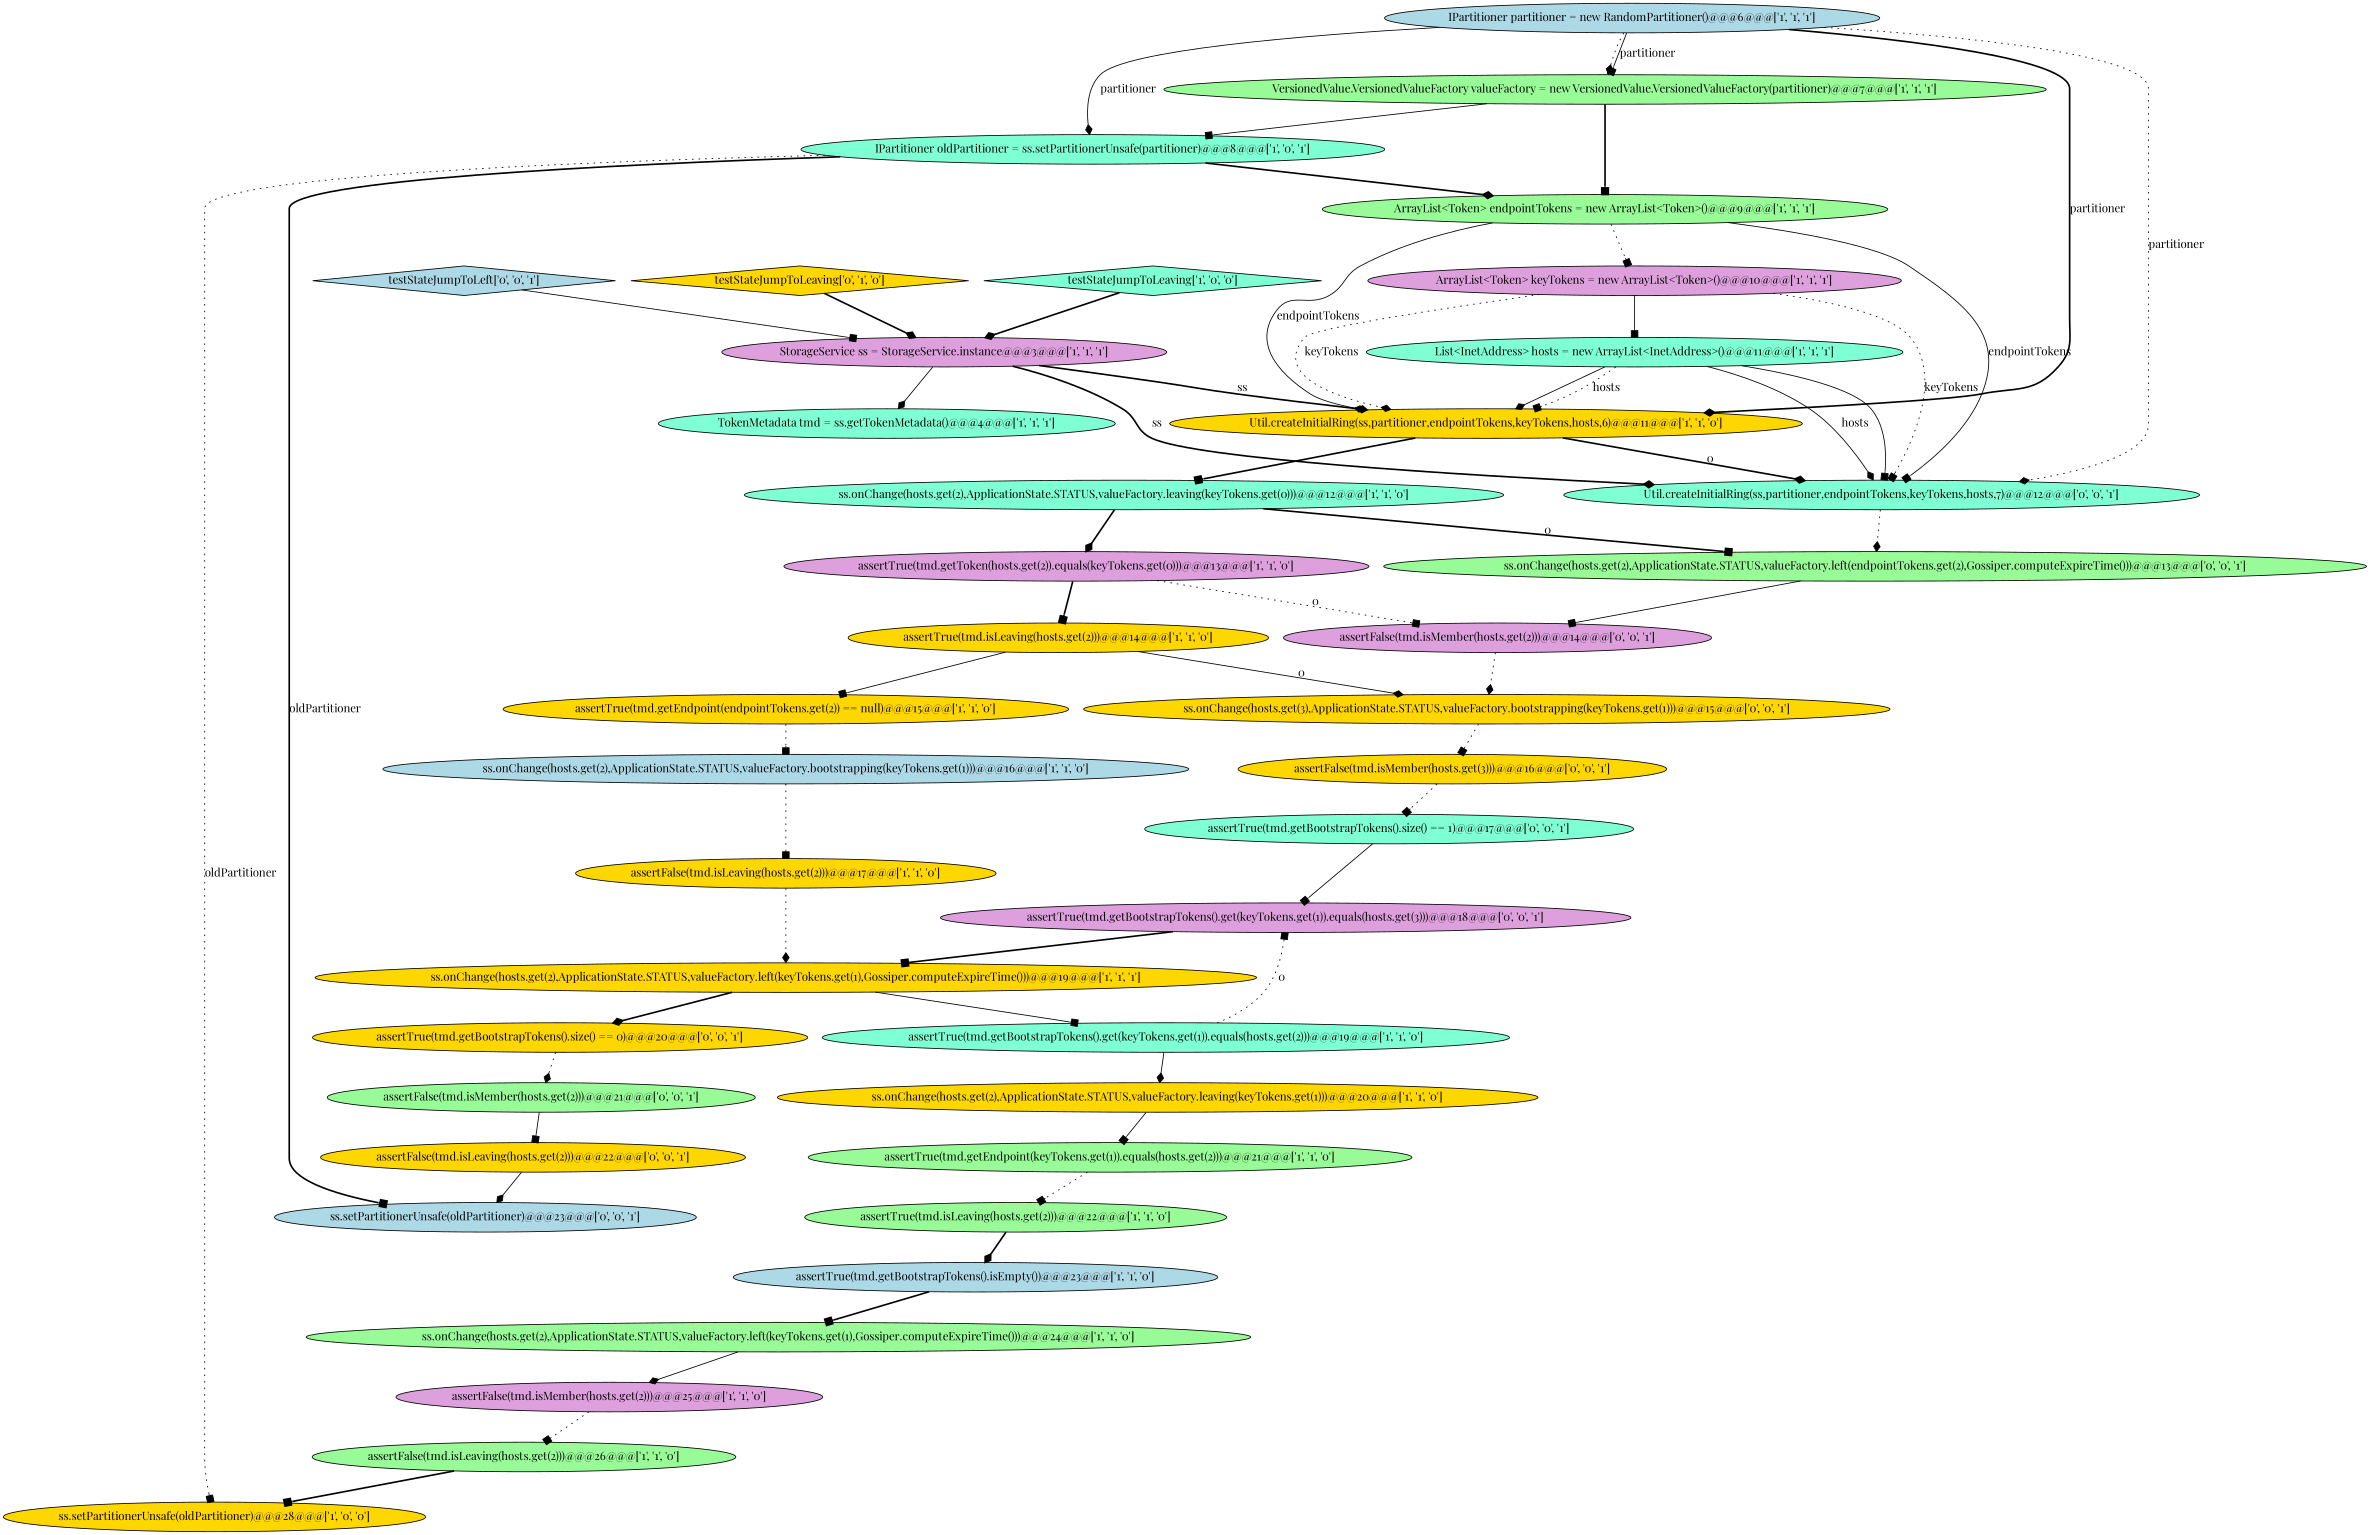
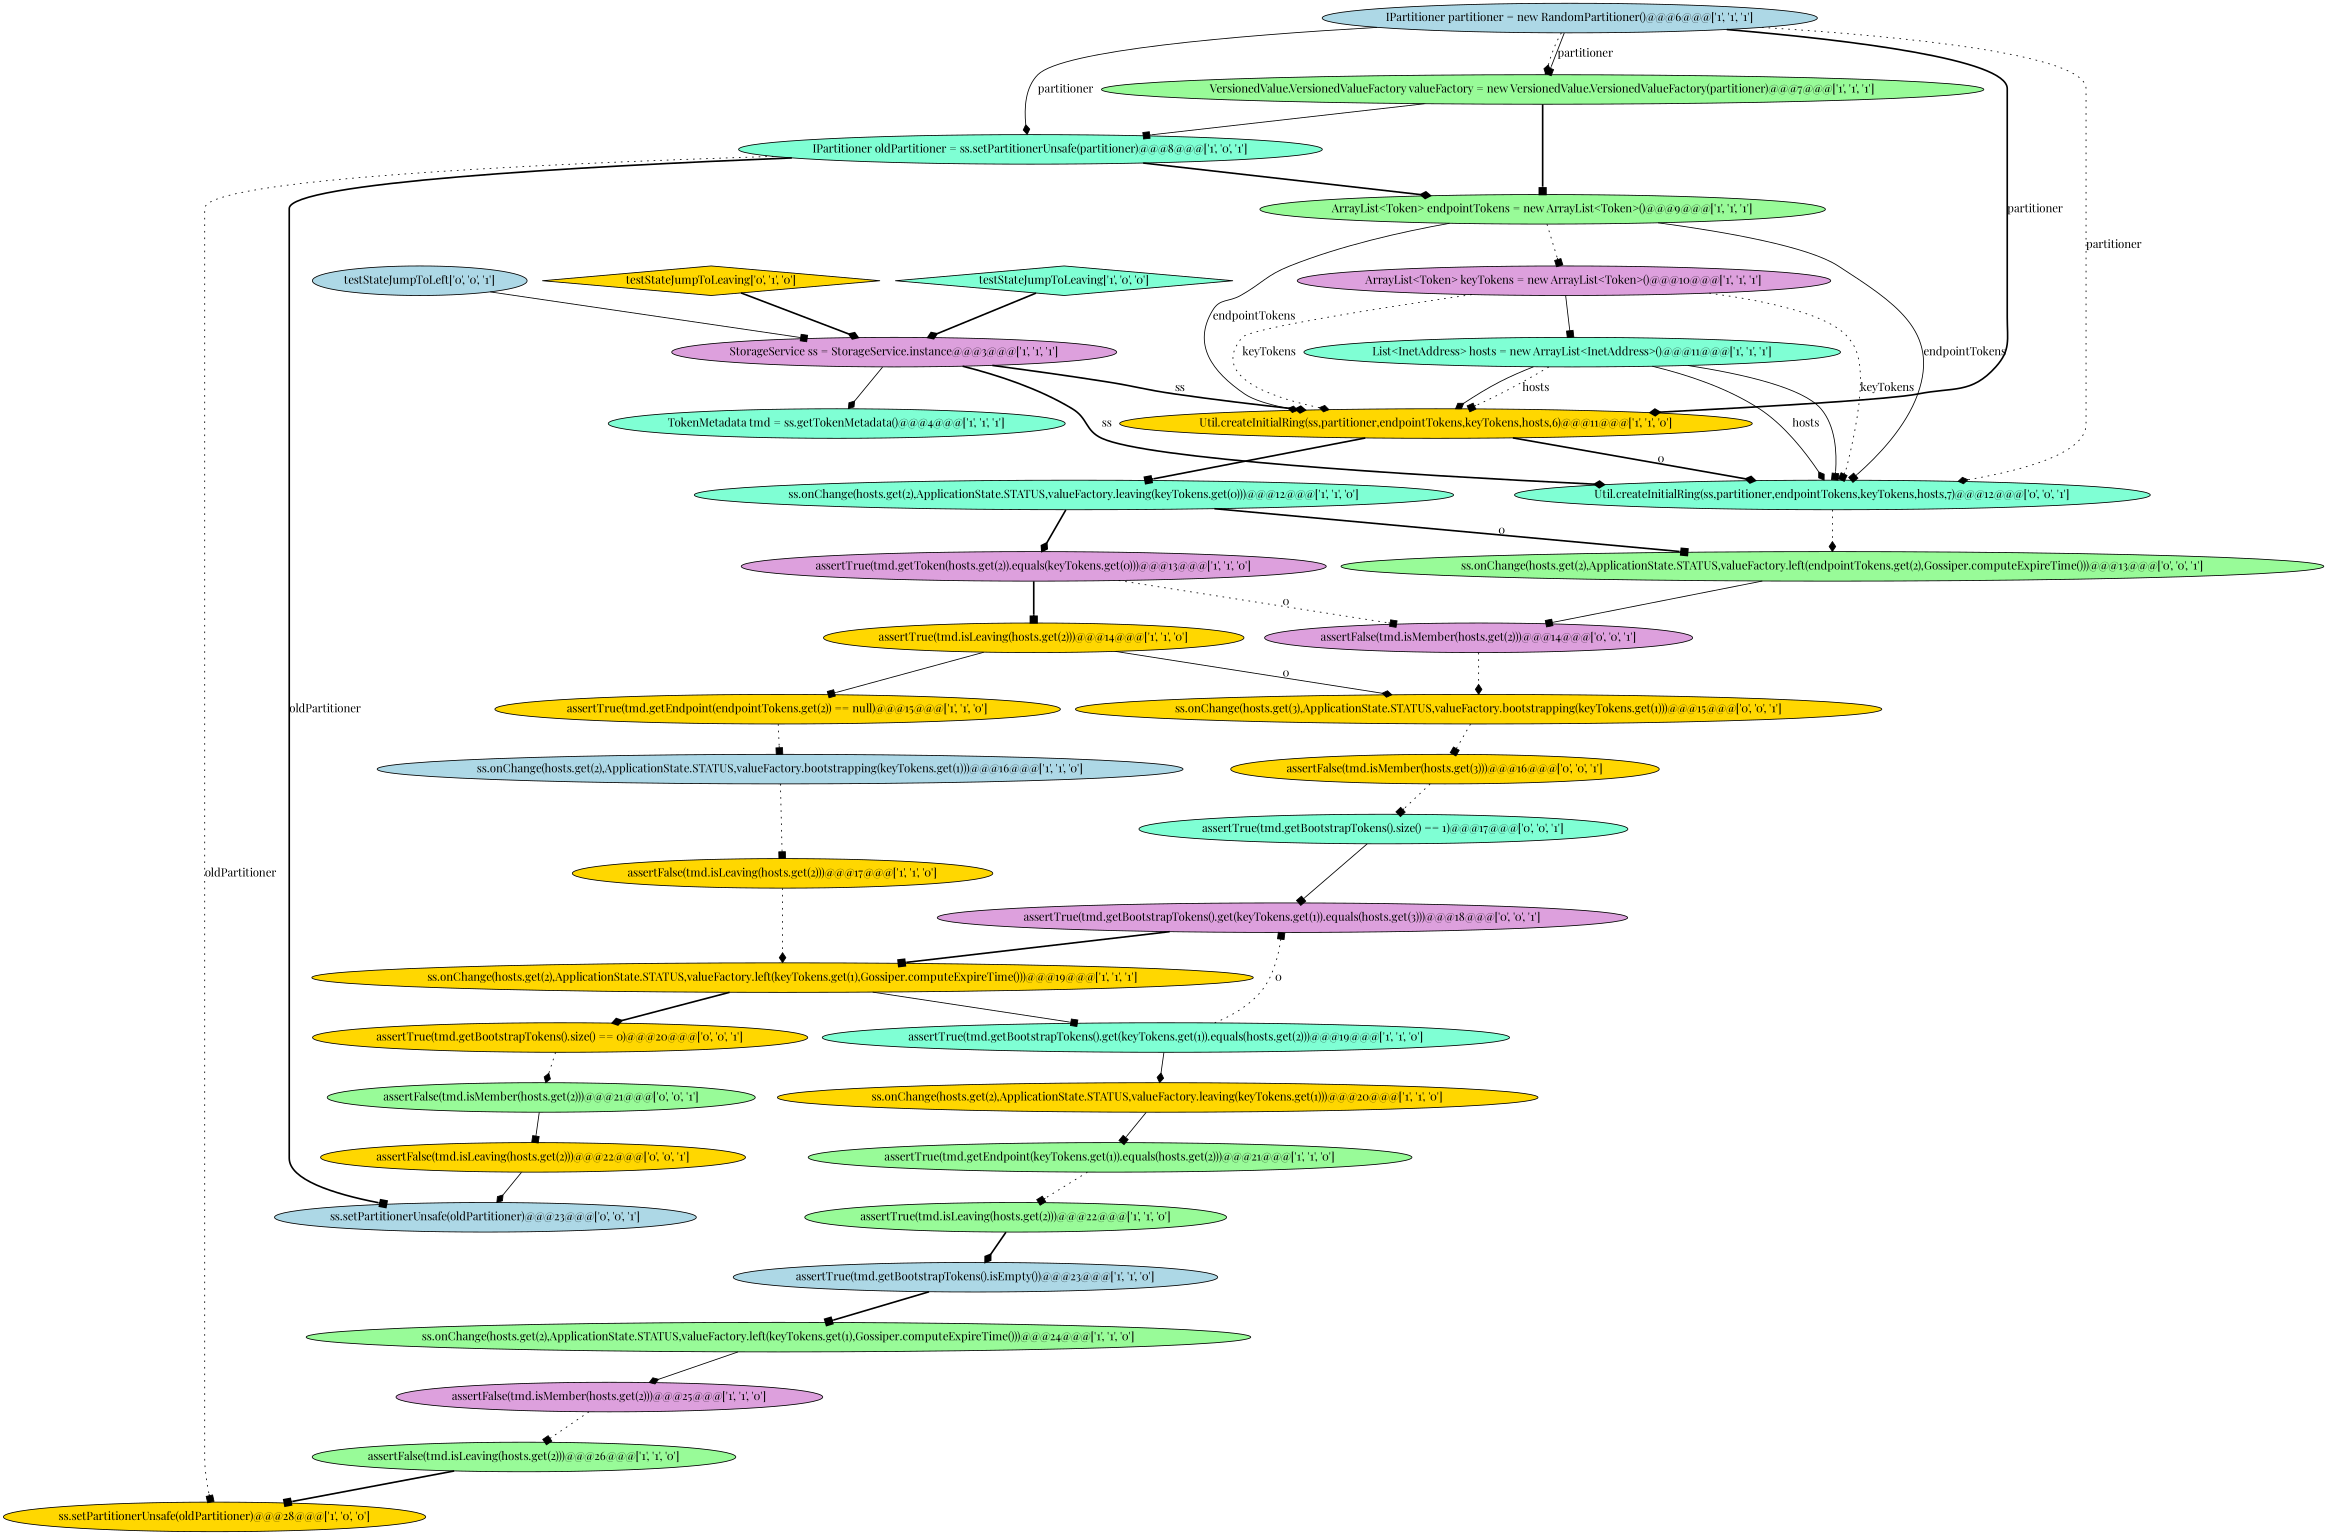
node "testStateJumpToLeft['0', '0', '1']": shape diamond -> ellipse
